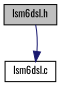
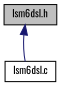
edge "lsm6dsl.h" -> "lsm6dsl.c": reversed
